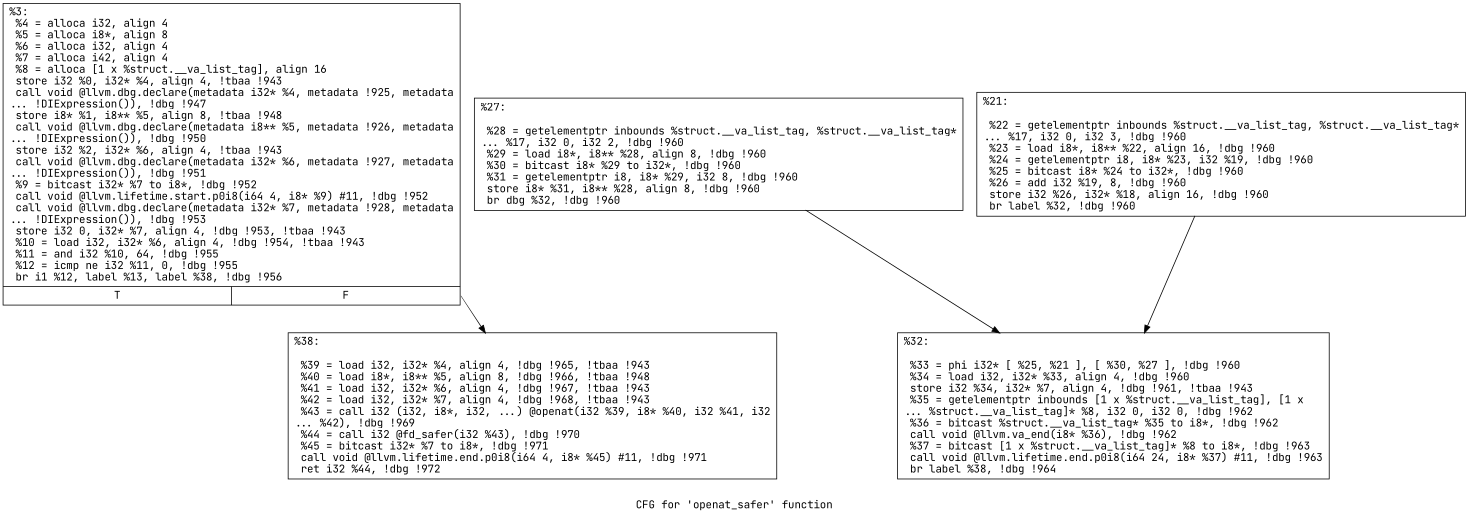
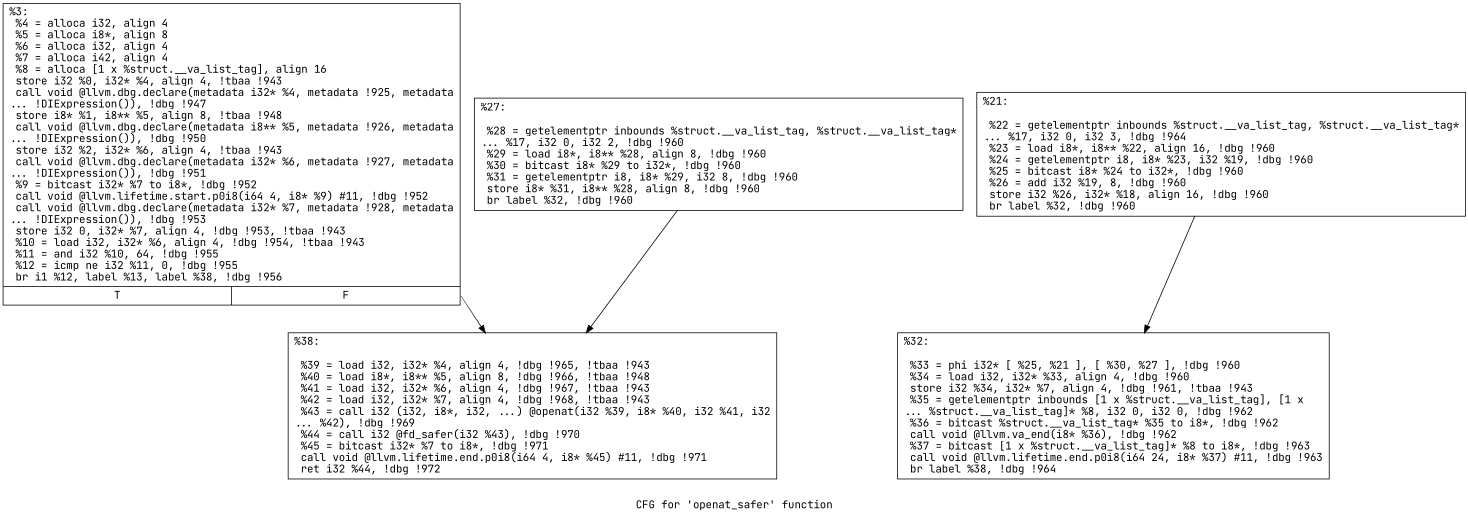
node "%21:": text "... %17, i32 0, i32 3, !dbg !960" -> "... %17, i32 0, i32 3, !dbg !964"
node "%27:": text "br dbg %32, !dbg !960" -> "br label %32, !dbg !960"
edge "%27:" -> "%32:": now "%27:" -> "%38:"
